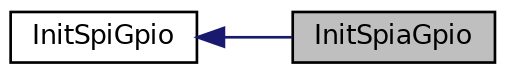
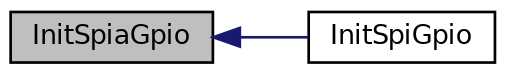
edge "InitSpiaGpio" -> "InitSpiGpio": reversed
